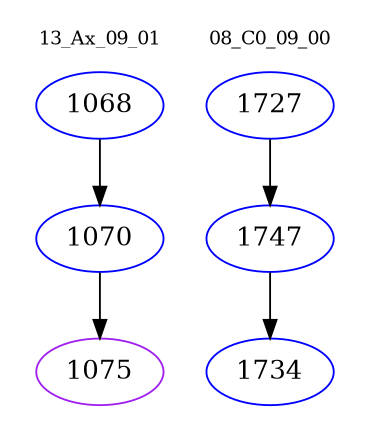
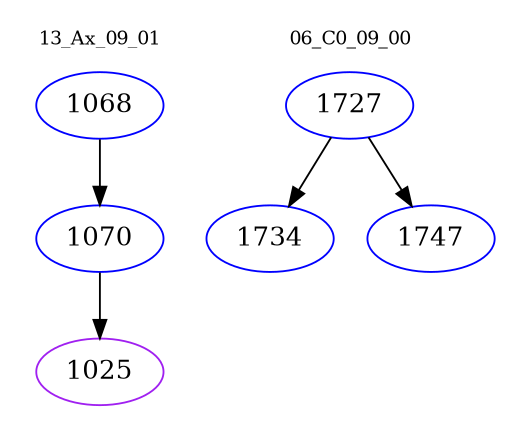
cluster "08_C0_09_00": label "08_C0_09_00" -> "06_C0_09_00"
edge "1747" -> "1734": now "1727" -> "1734"
node "1075": label "1075" -> "1025"
